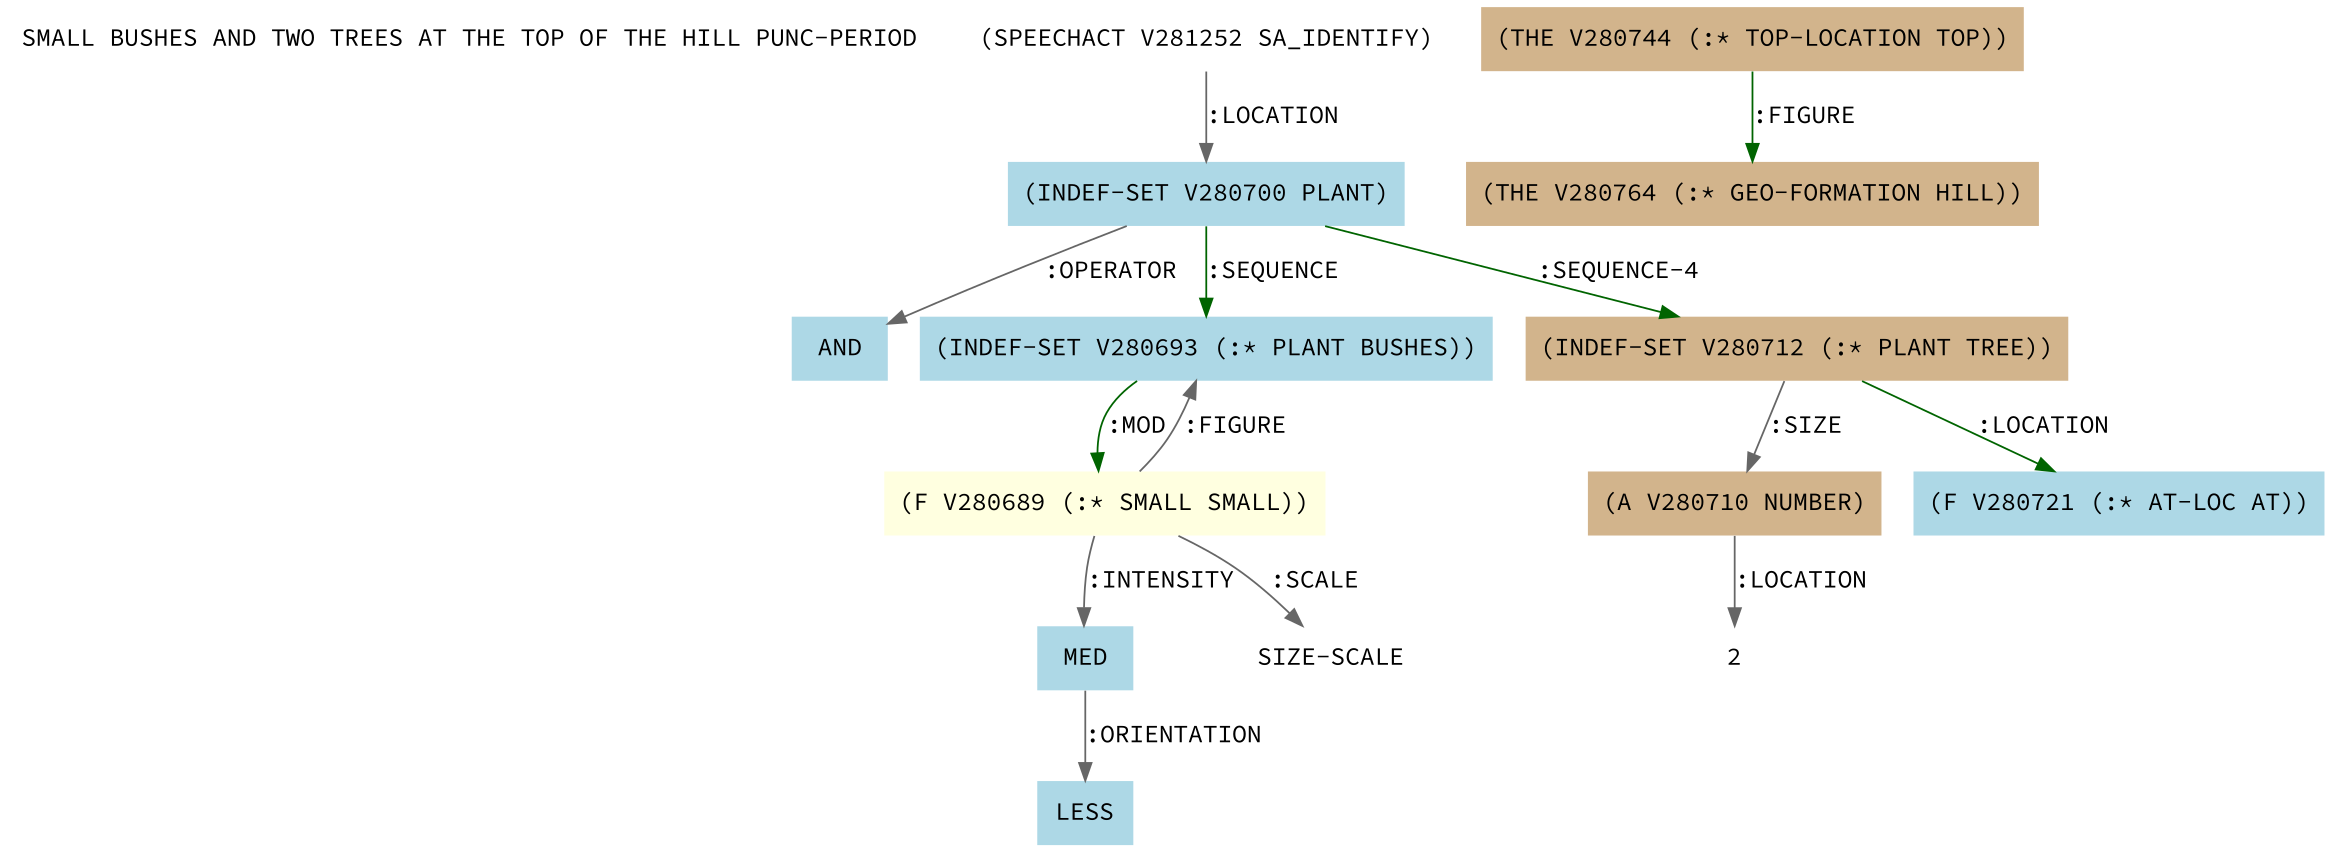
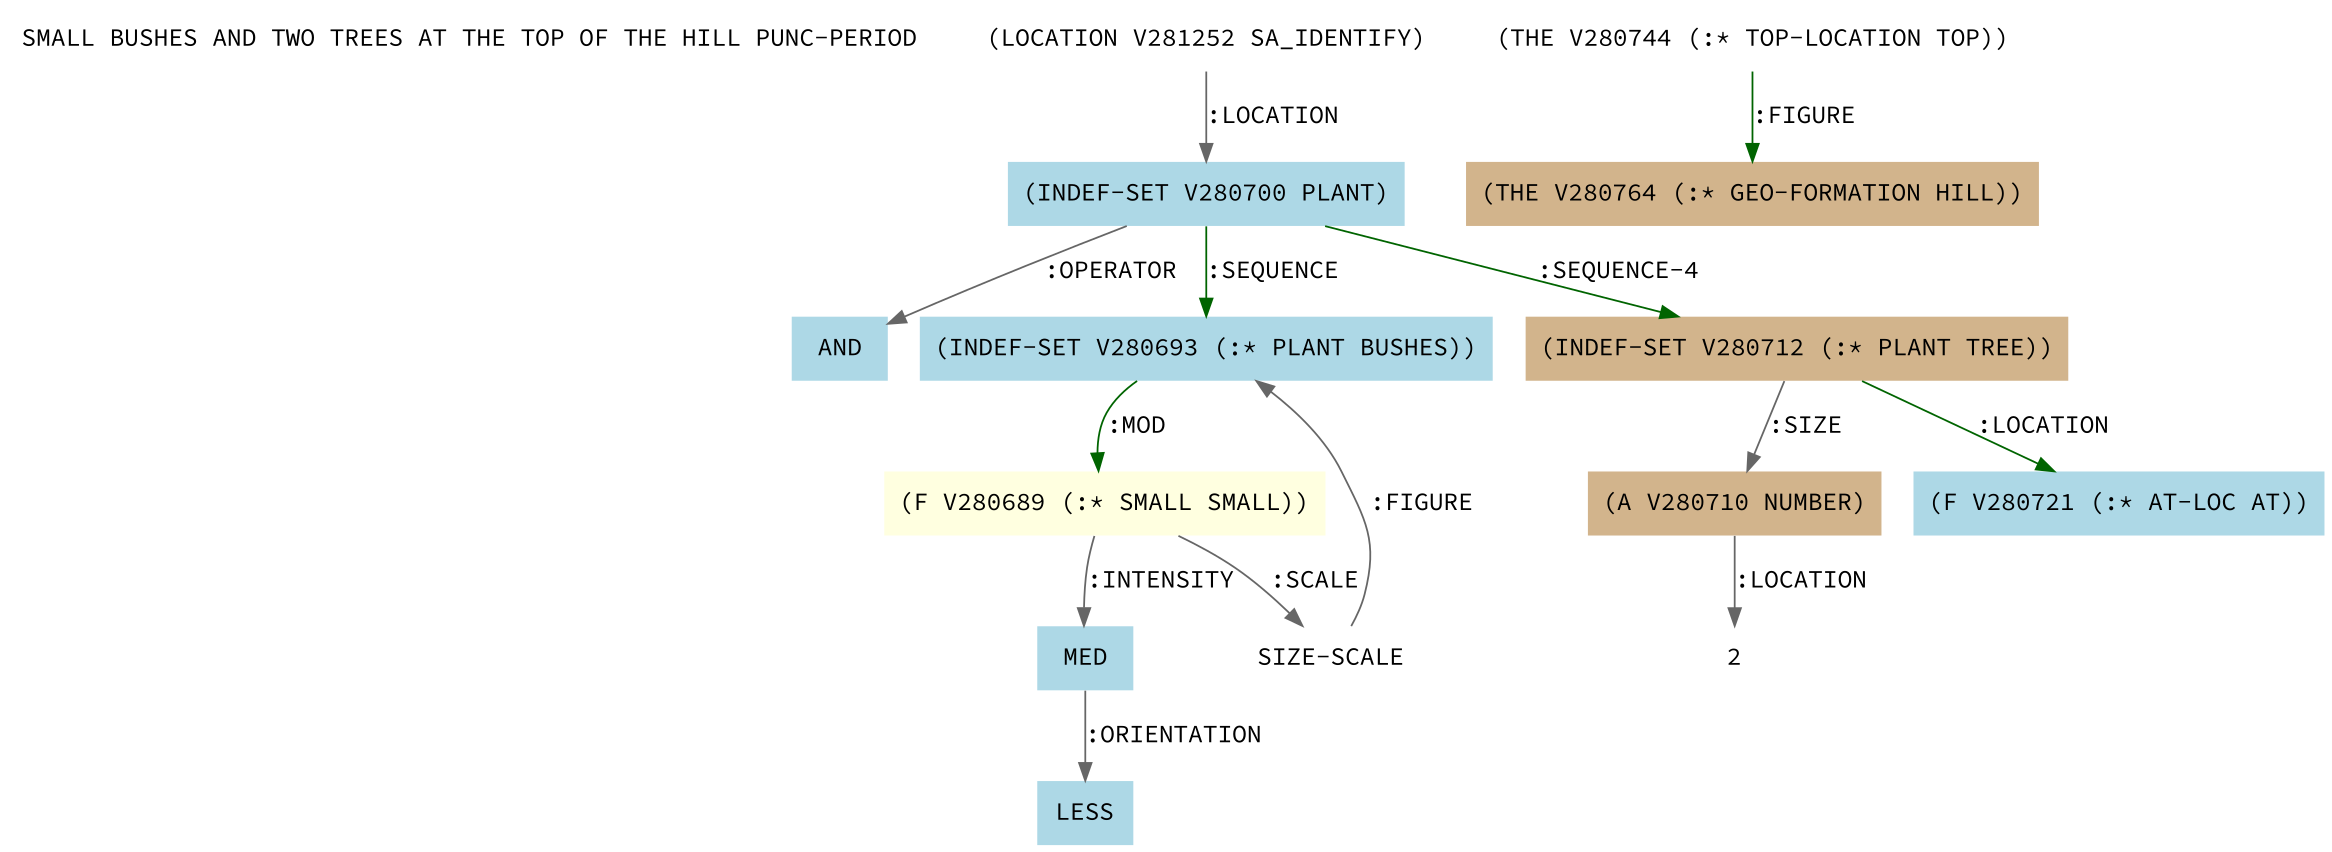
node "(SPEECHACT V281252 SA_IDENTIFY)": label "(SPEECHACT V281252 SA_IDENTIFY)" -> "(LOCATION V281252 SA_IDENTIFY)"
node "(THE V280744 (:* TOP-LOCATION TOP))": fillcolor tan -> white
edge "(F V280689 (:* SMALL SMALL))" -> "(INDEF-SET V280693 (:* PLANT BUSHES))": now "SIZE-SCALE" -> "(INDEF-SET V280693 (:* PLANT BUSHES))"
